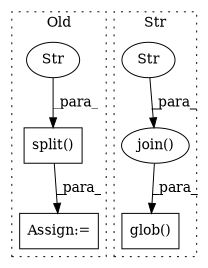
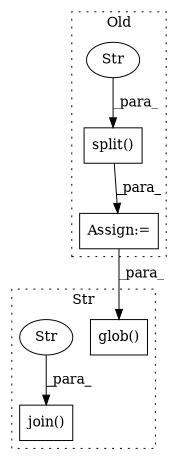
node "join()": shape ellipse -> box
edge "join()" -> "glob()": now "Assign:=" -> "glob()"
